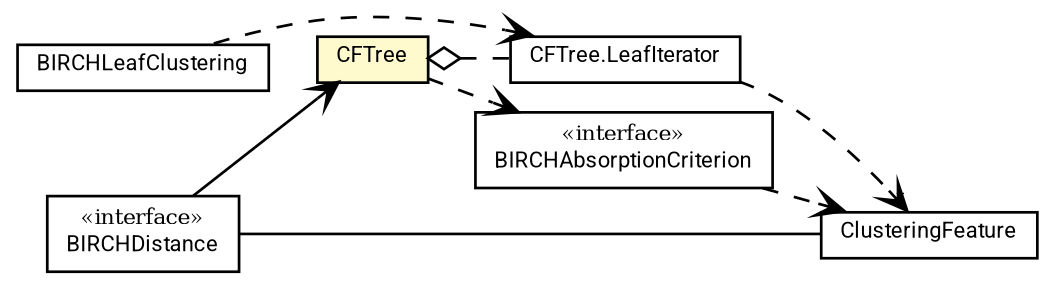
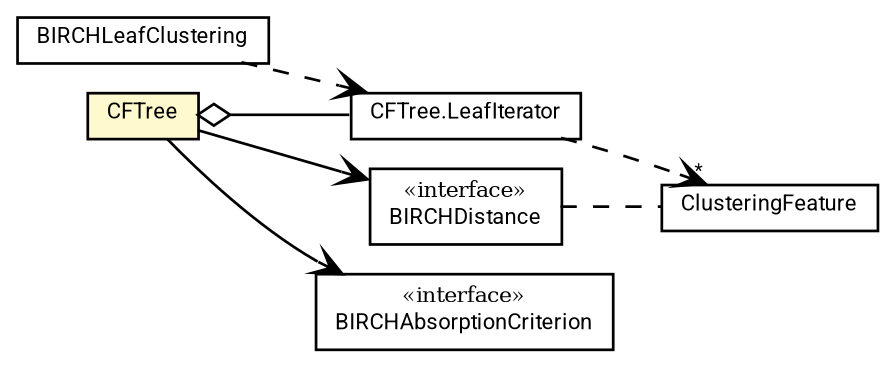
edge "CFTree.LeafIterator" -> "CFTree": style dashed -> solid
edge "CFTree" -> "BIRCHAbsorptionCriterion": style dashed -> solid
edge "BIRCHDistance" -> "CFTree": reversed
edge "BIRCHAbsorptionCriterion" -> "ClusteringFeature": removed
edge "BIRCHDistance" -- "ClusteringFeature": style solid -> dashed
